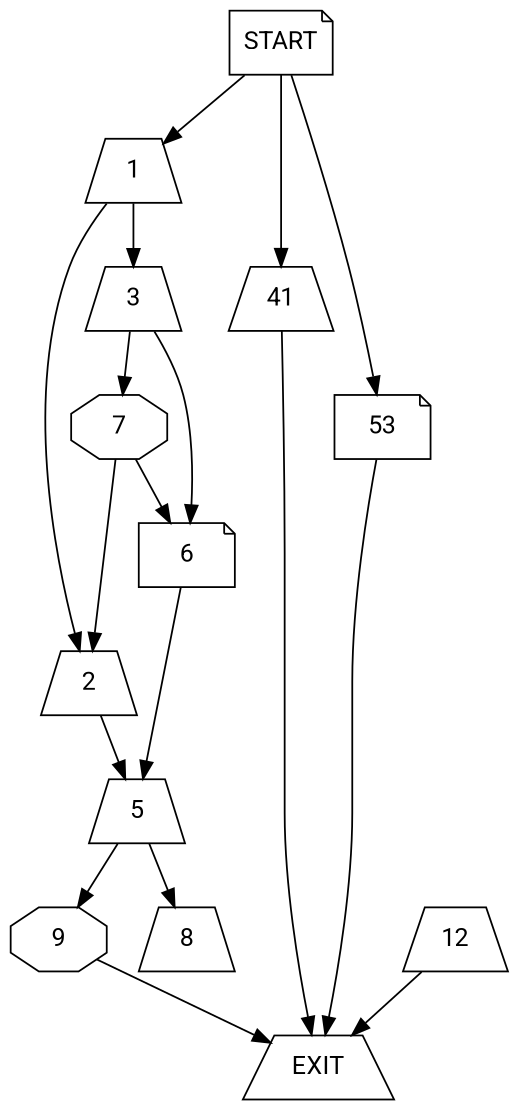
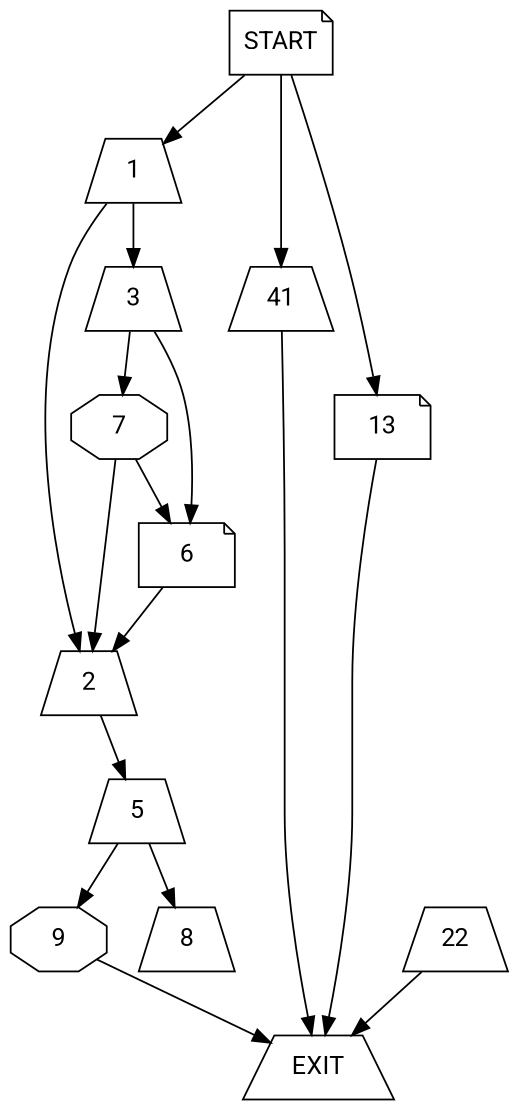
node "53": label "53" -> "13"
edge "6" -> "5": now "6" -> "2"
node "12": label "12" -> "22"
